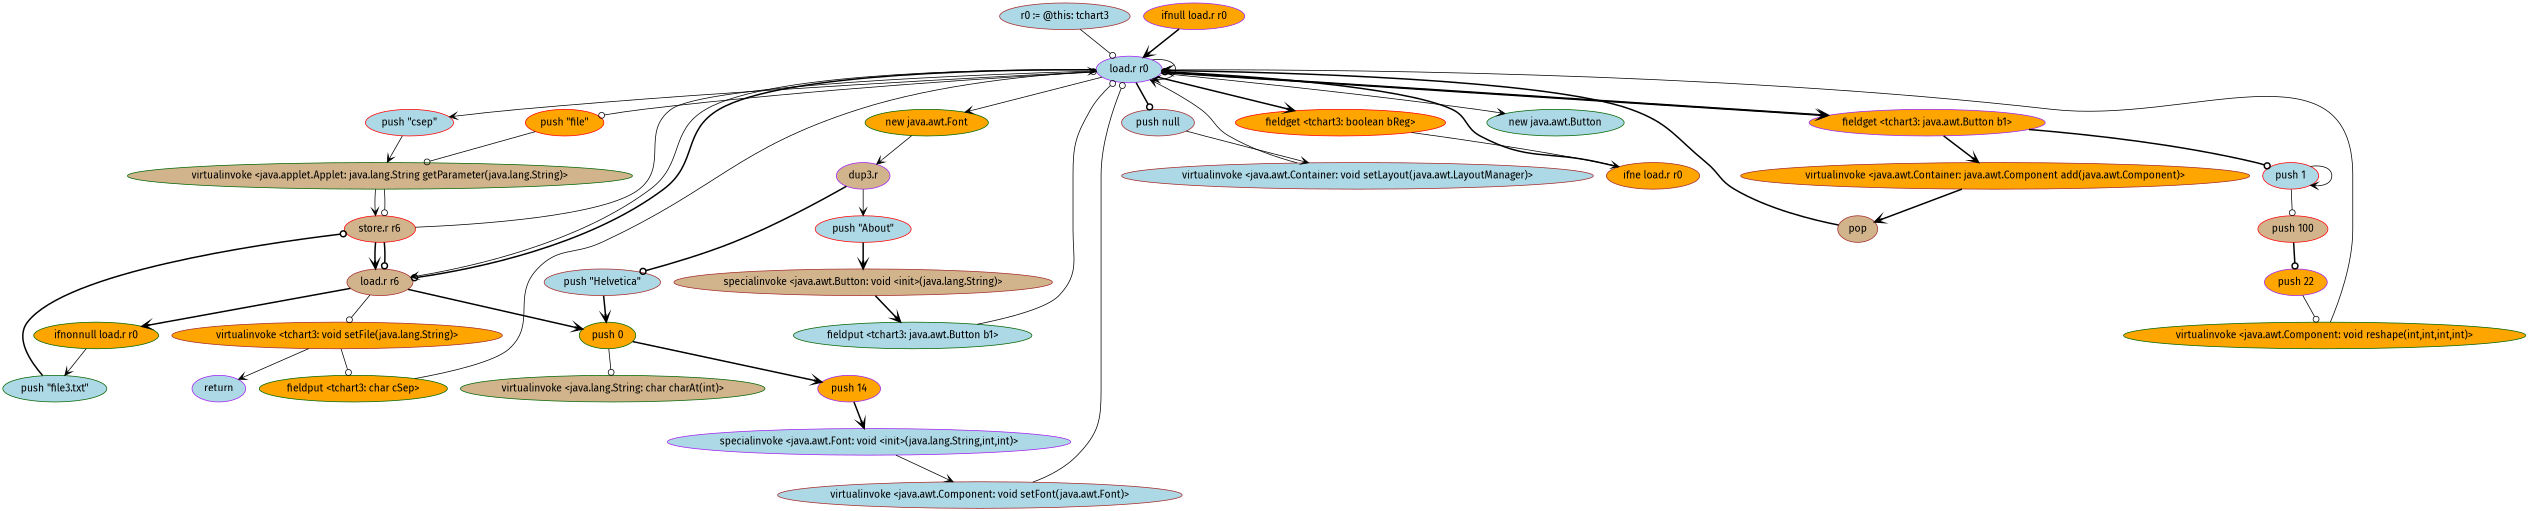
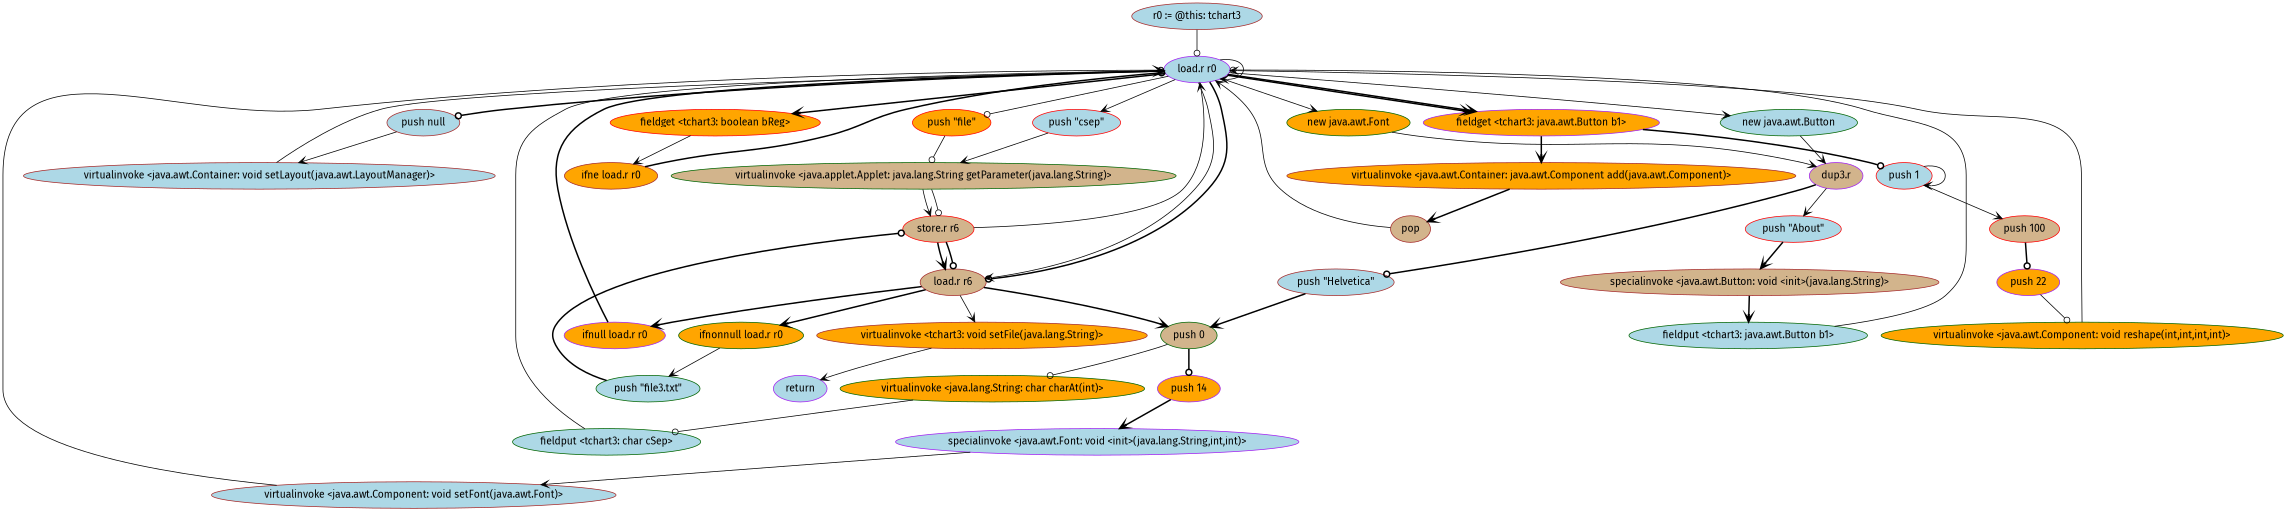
edge "pop" -> "load.r r0": style bold -> solid
edge "new java.awt.Button" -> "dup3.r": added
edge "push 1" -> "push 100": arrowhead odot -> vee
edge "load.r r6" -> "ifnull load.r r0": added
edge "load.r r6" -> "virtualinvoke <tchart3: void setFile(java.lang.String)>": arrowhead odot -> vee
node "push 0": fillcolor orange -> tan
edge "virtualinvoke <tchart3: void setFile(java.lang.String)>" -> "fieldput <tchart3: char cSep>": now "virtualinvoke <java.lang.String: char charAt(int)>" -> "fieldput <tchart3: char cSep>"
edge "push 0" -> "push 14": arrowhead vee -> odot
node "fieldput <tchart3: char cSep>": fillcolor orange -> lightblue
node "virtualinvoke <java.lang.String: char charAt(int)>": fillcolor tan -> orange
